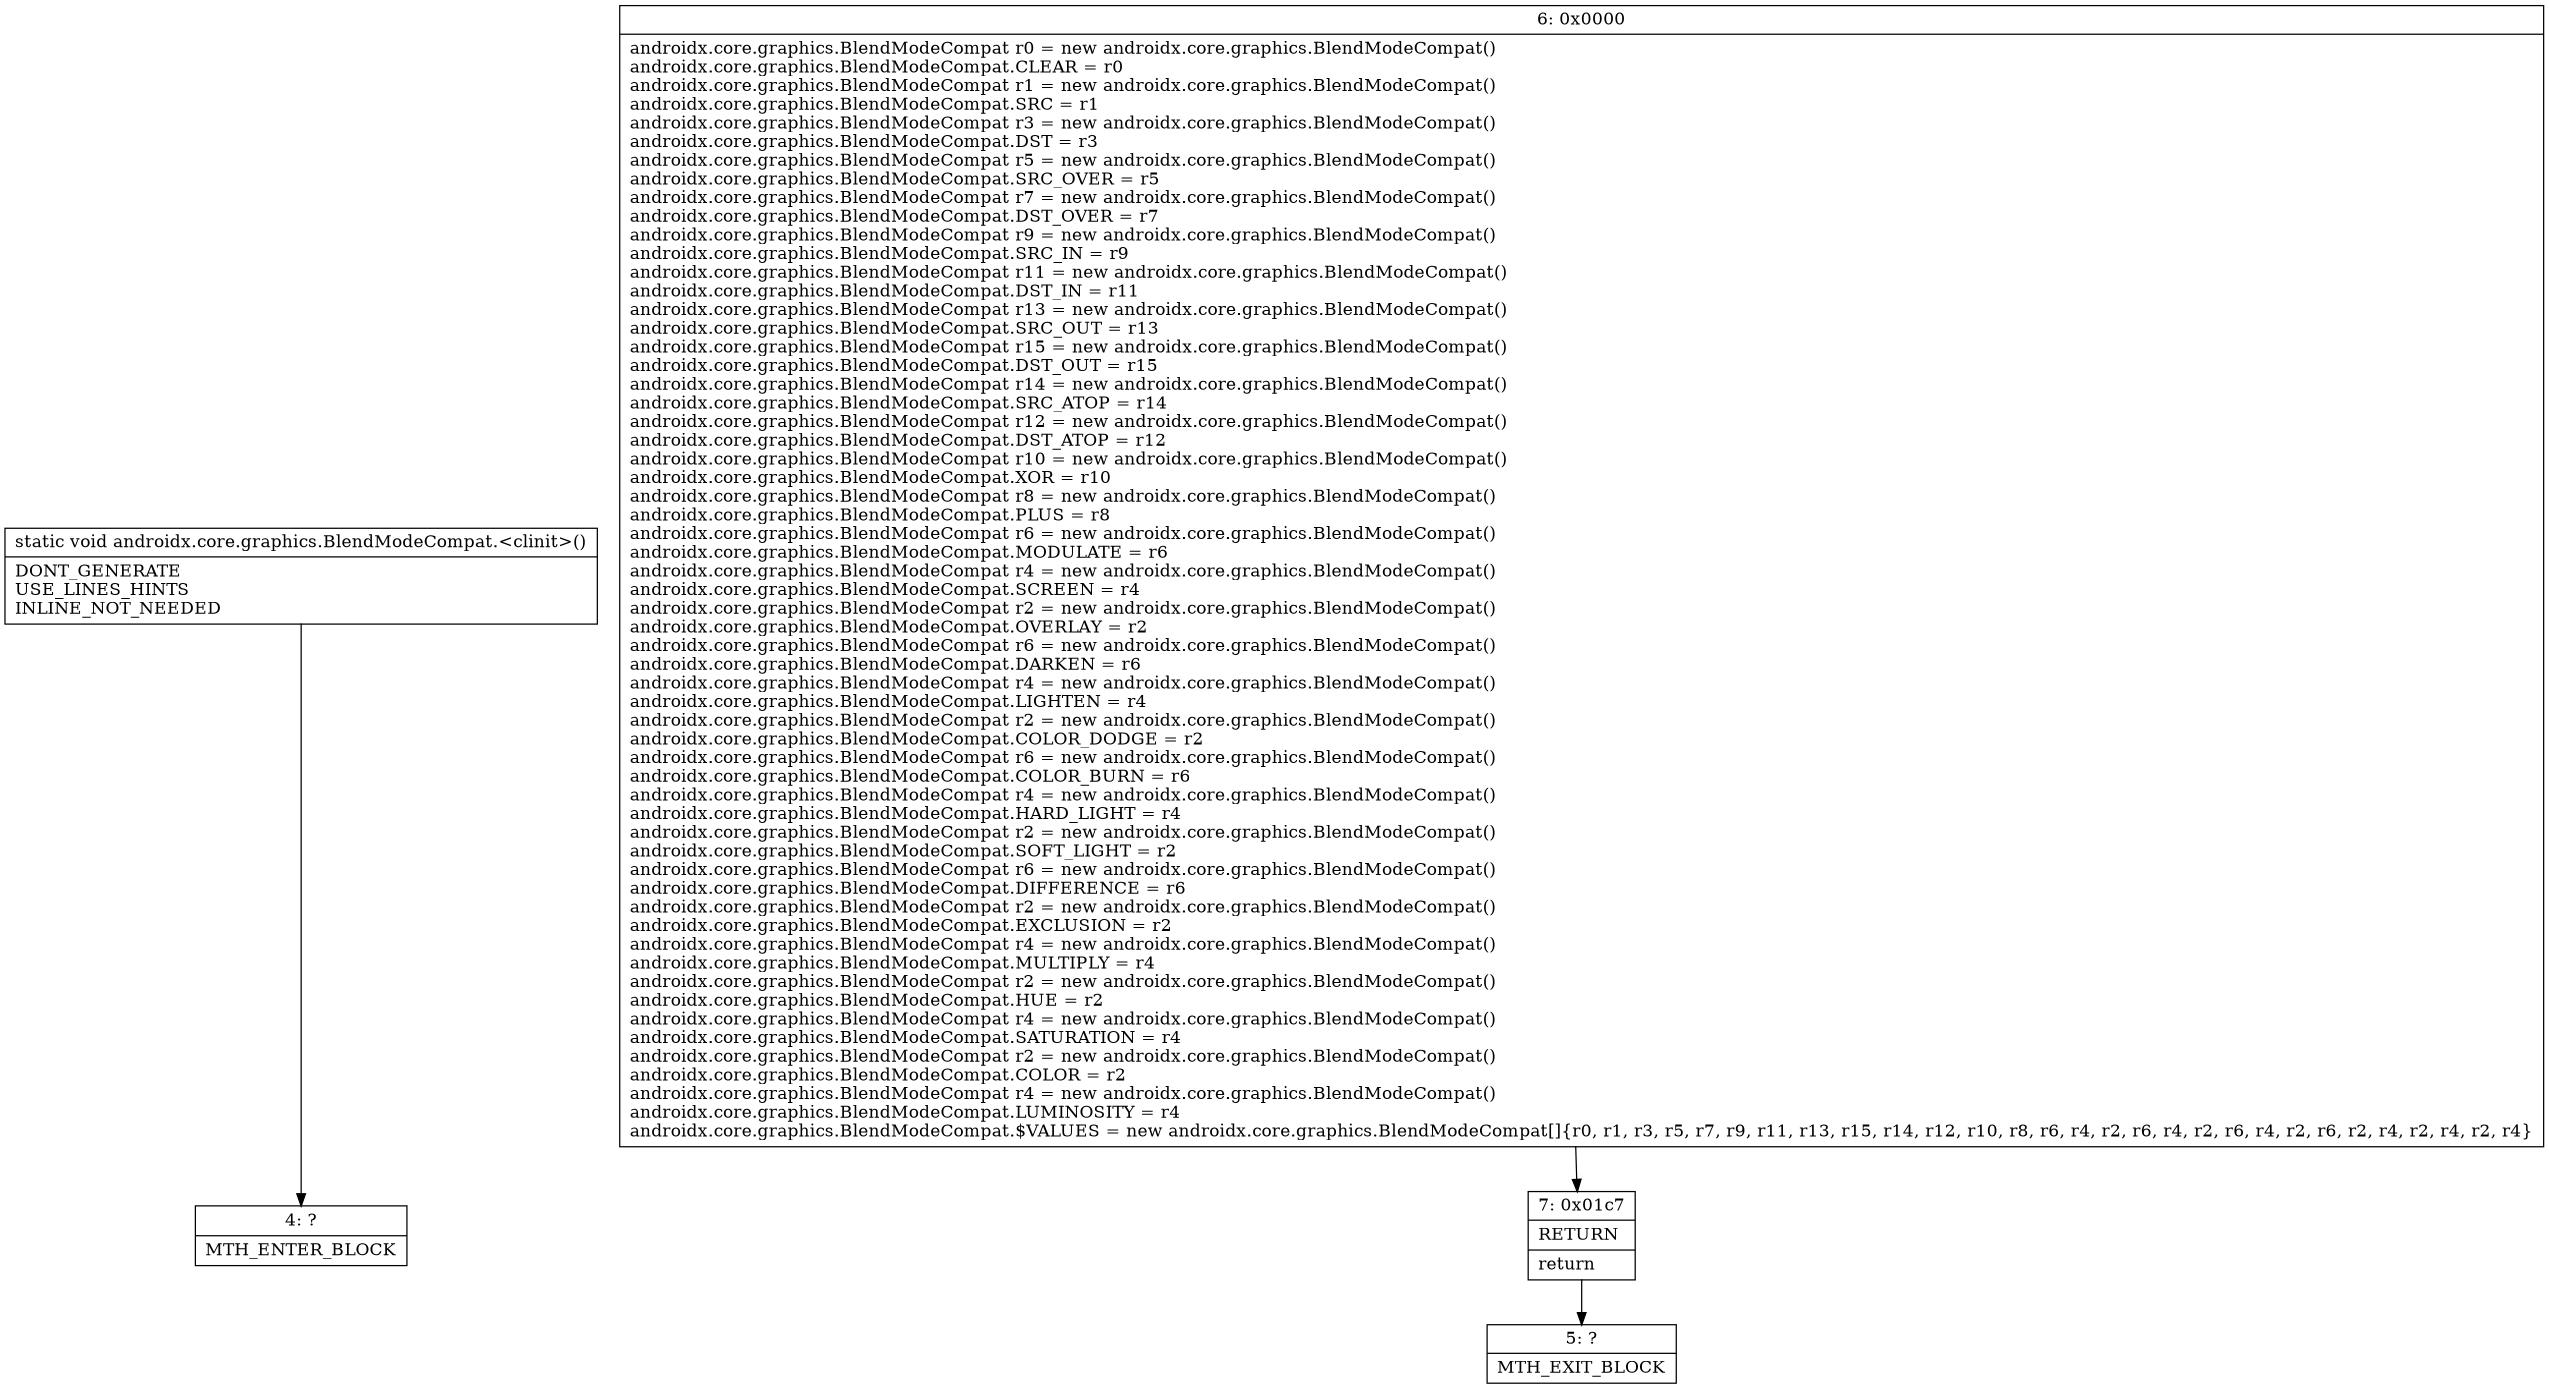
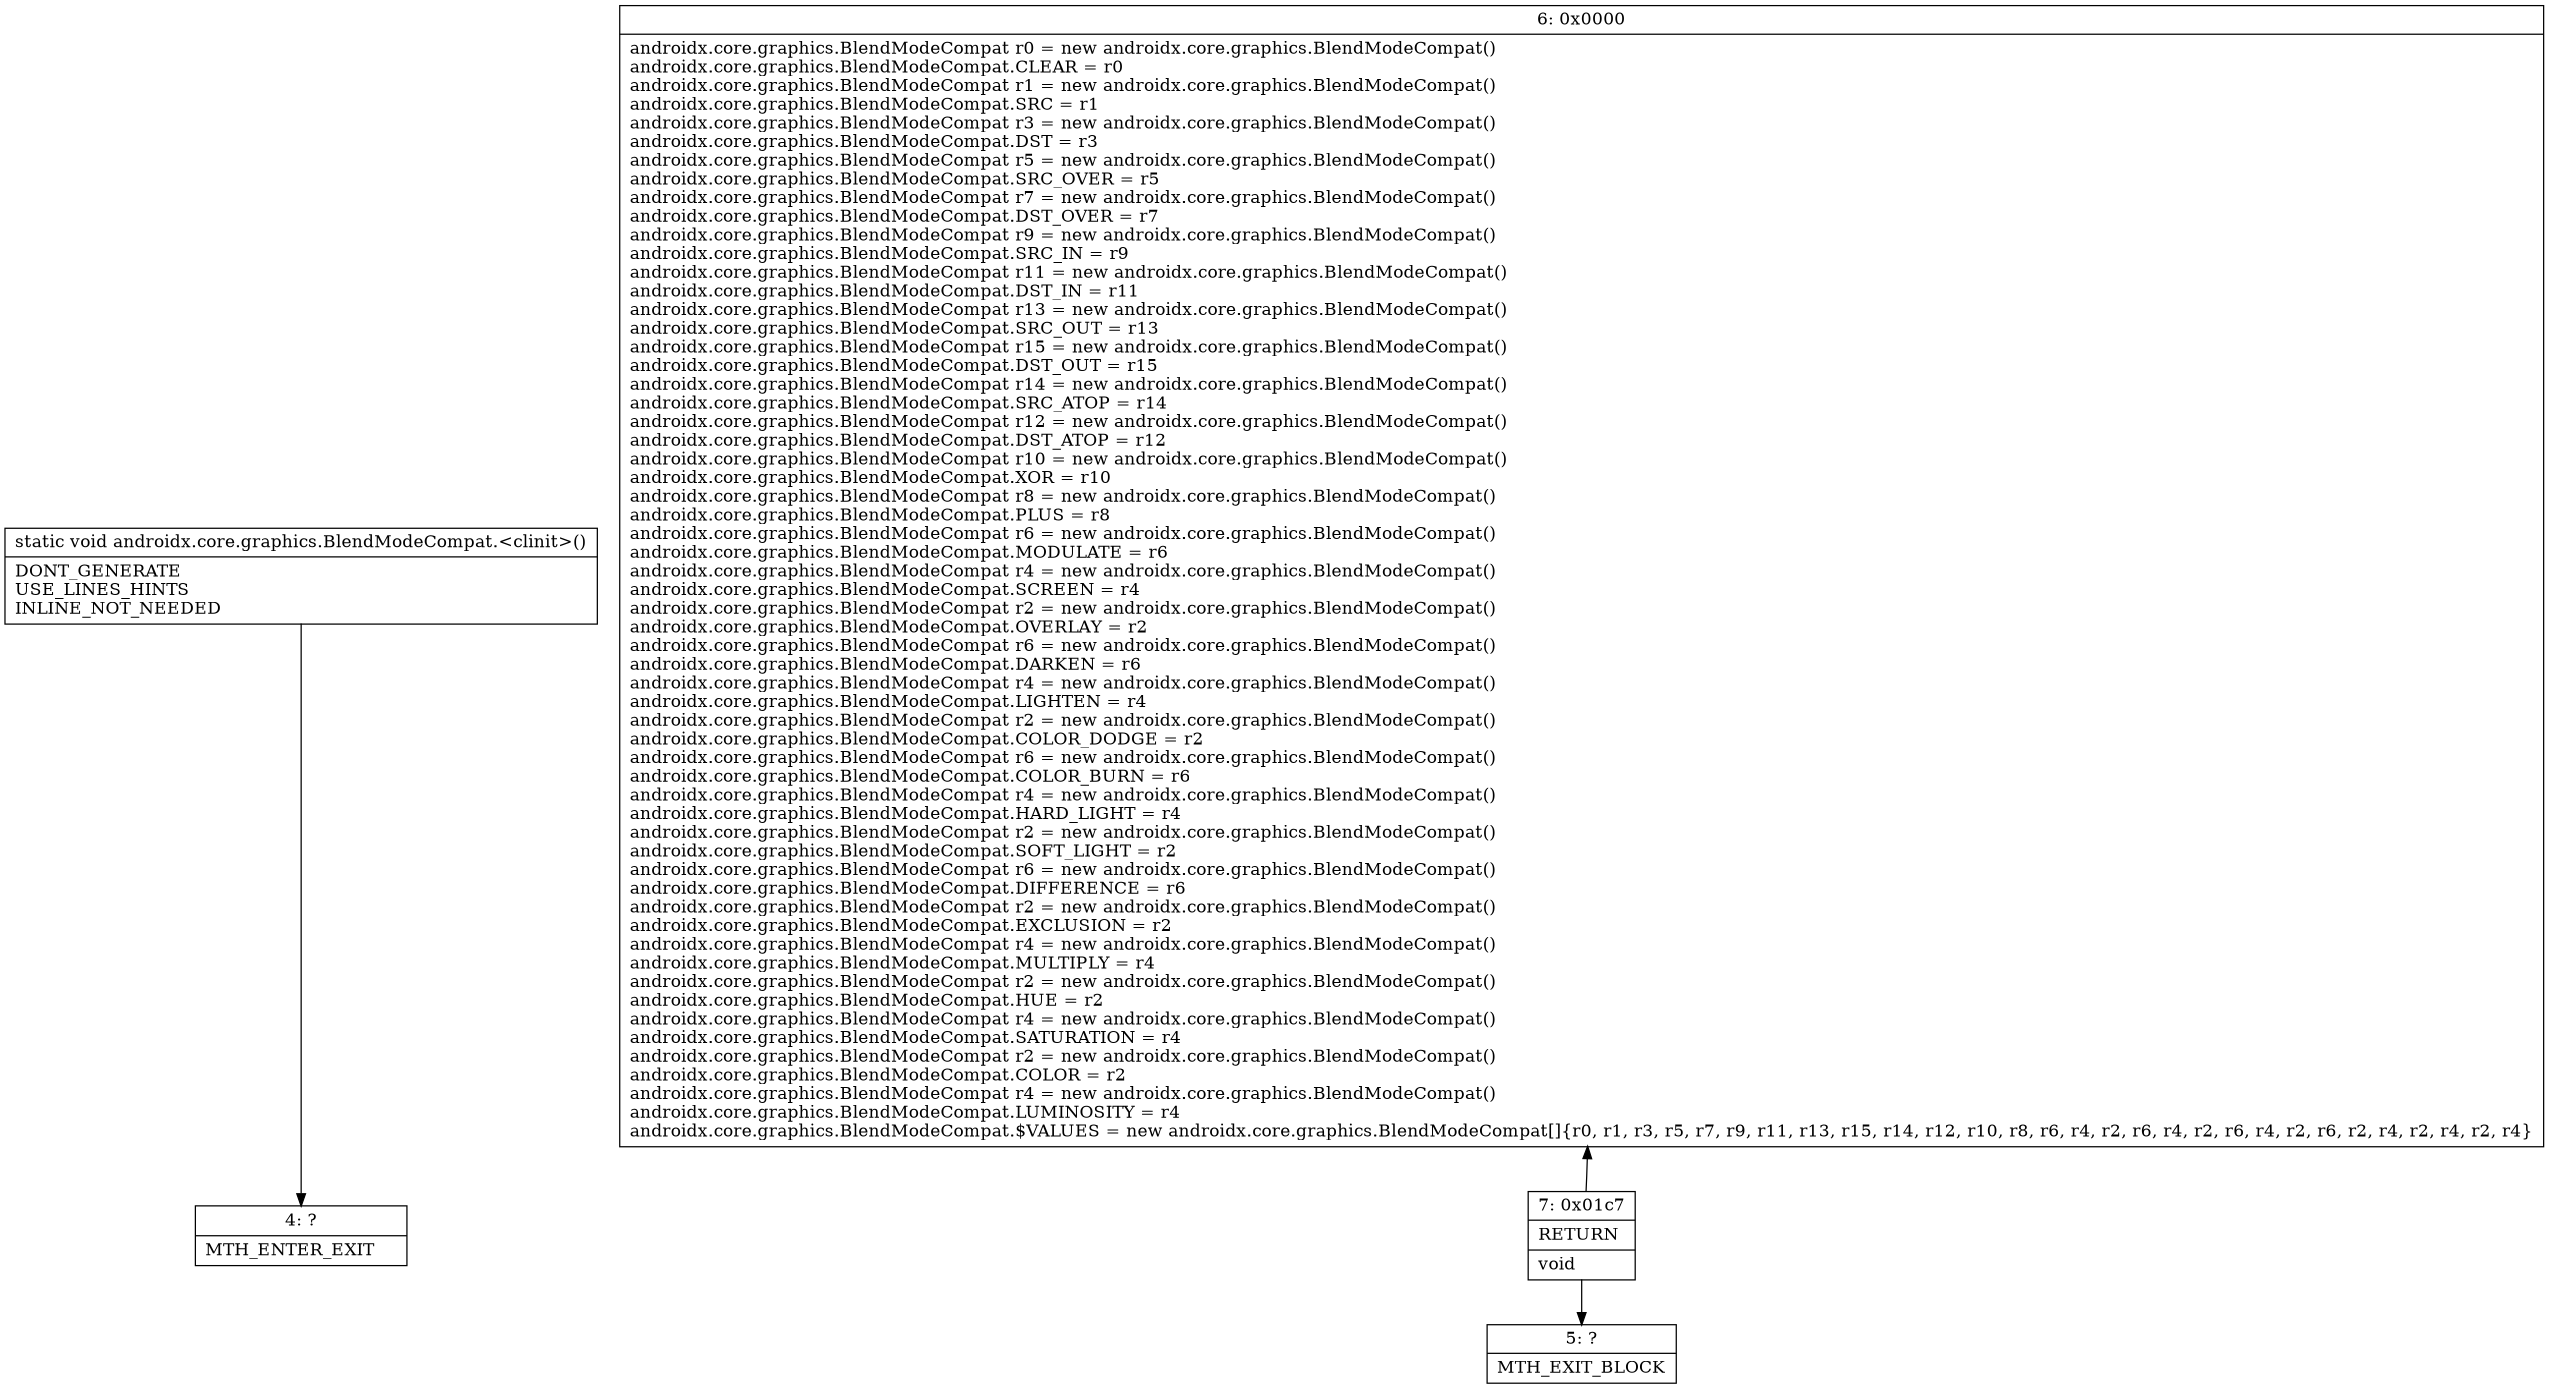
edge "6: 0x0000" -> "7: 0x01c7": reversed
node "4: ?": text "MTH_ENTER_BLOCK" -> "MTH_ENTER_EXIT"
node "7: 0x01c7": text "return" -> "void"
